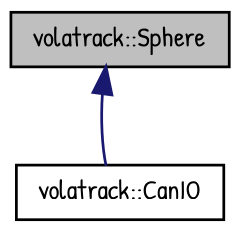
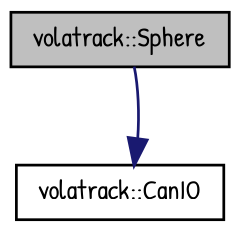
edge "volatrack::CanIO" -> "volatrack::Sphere": reversed
